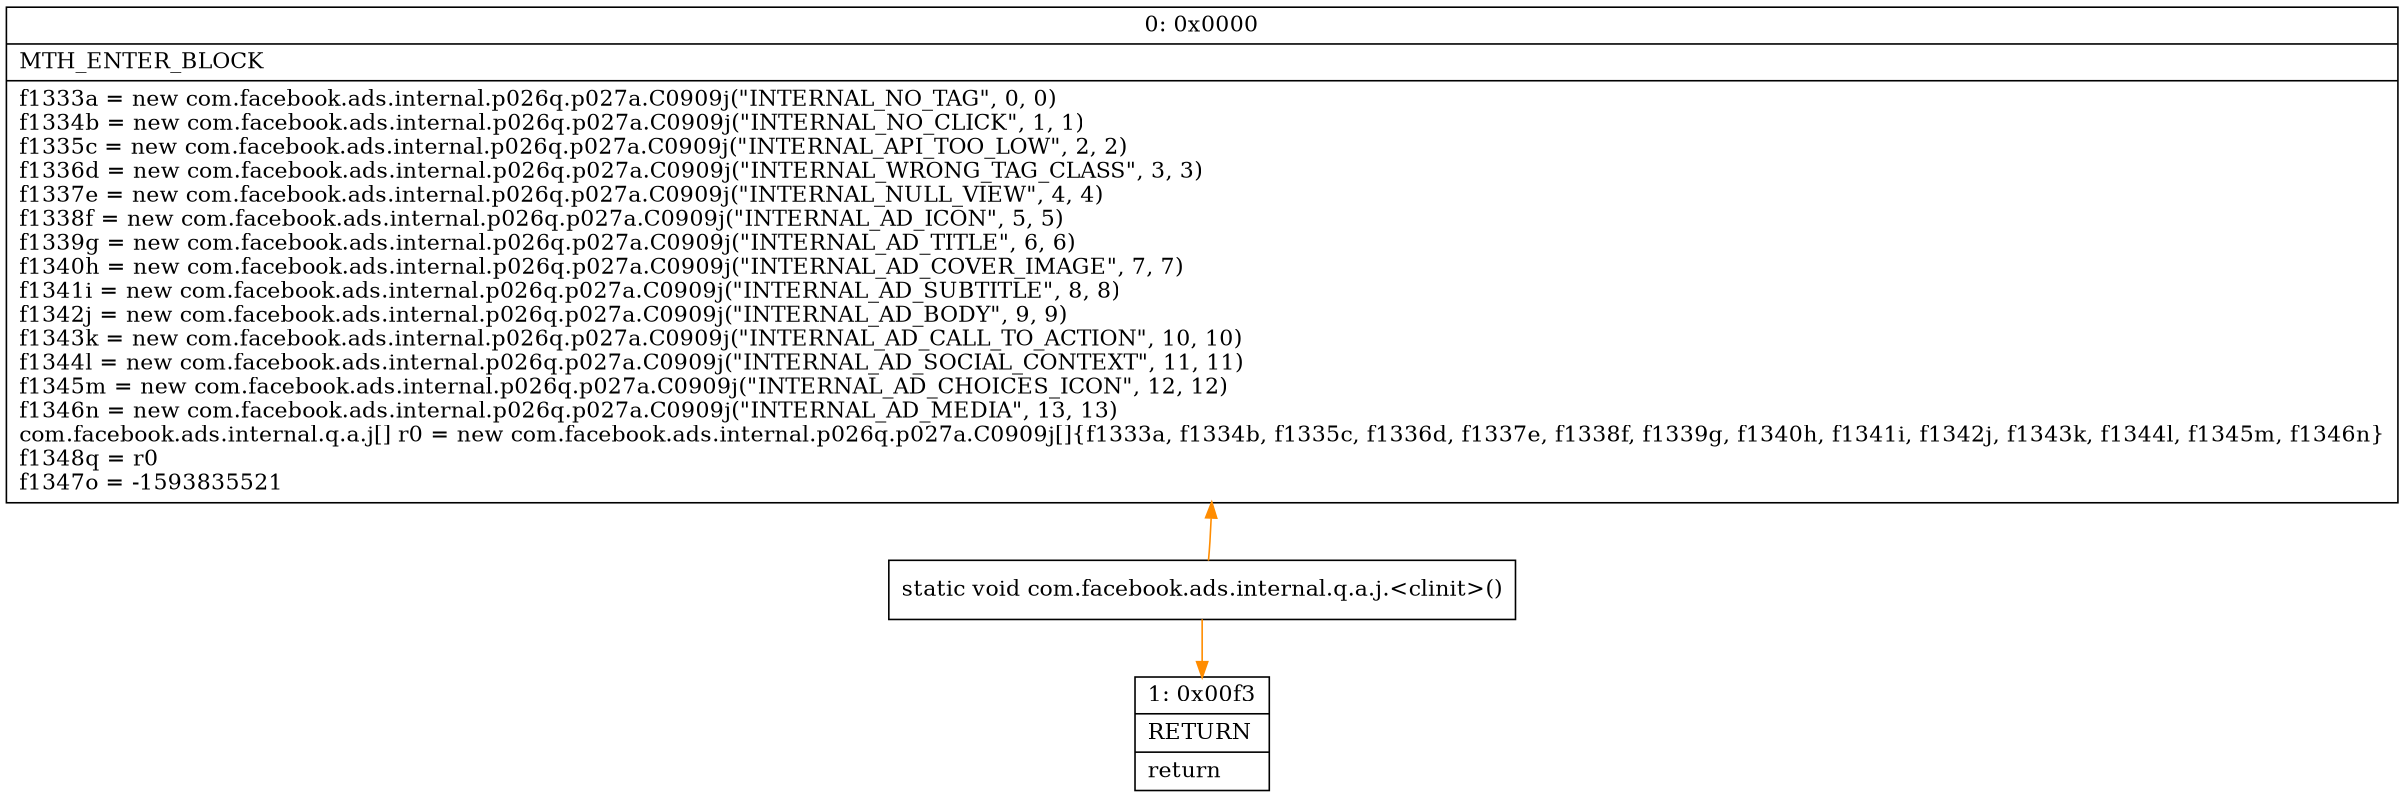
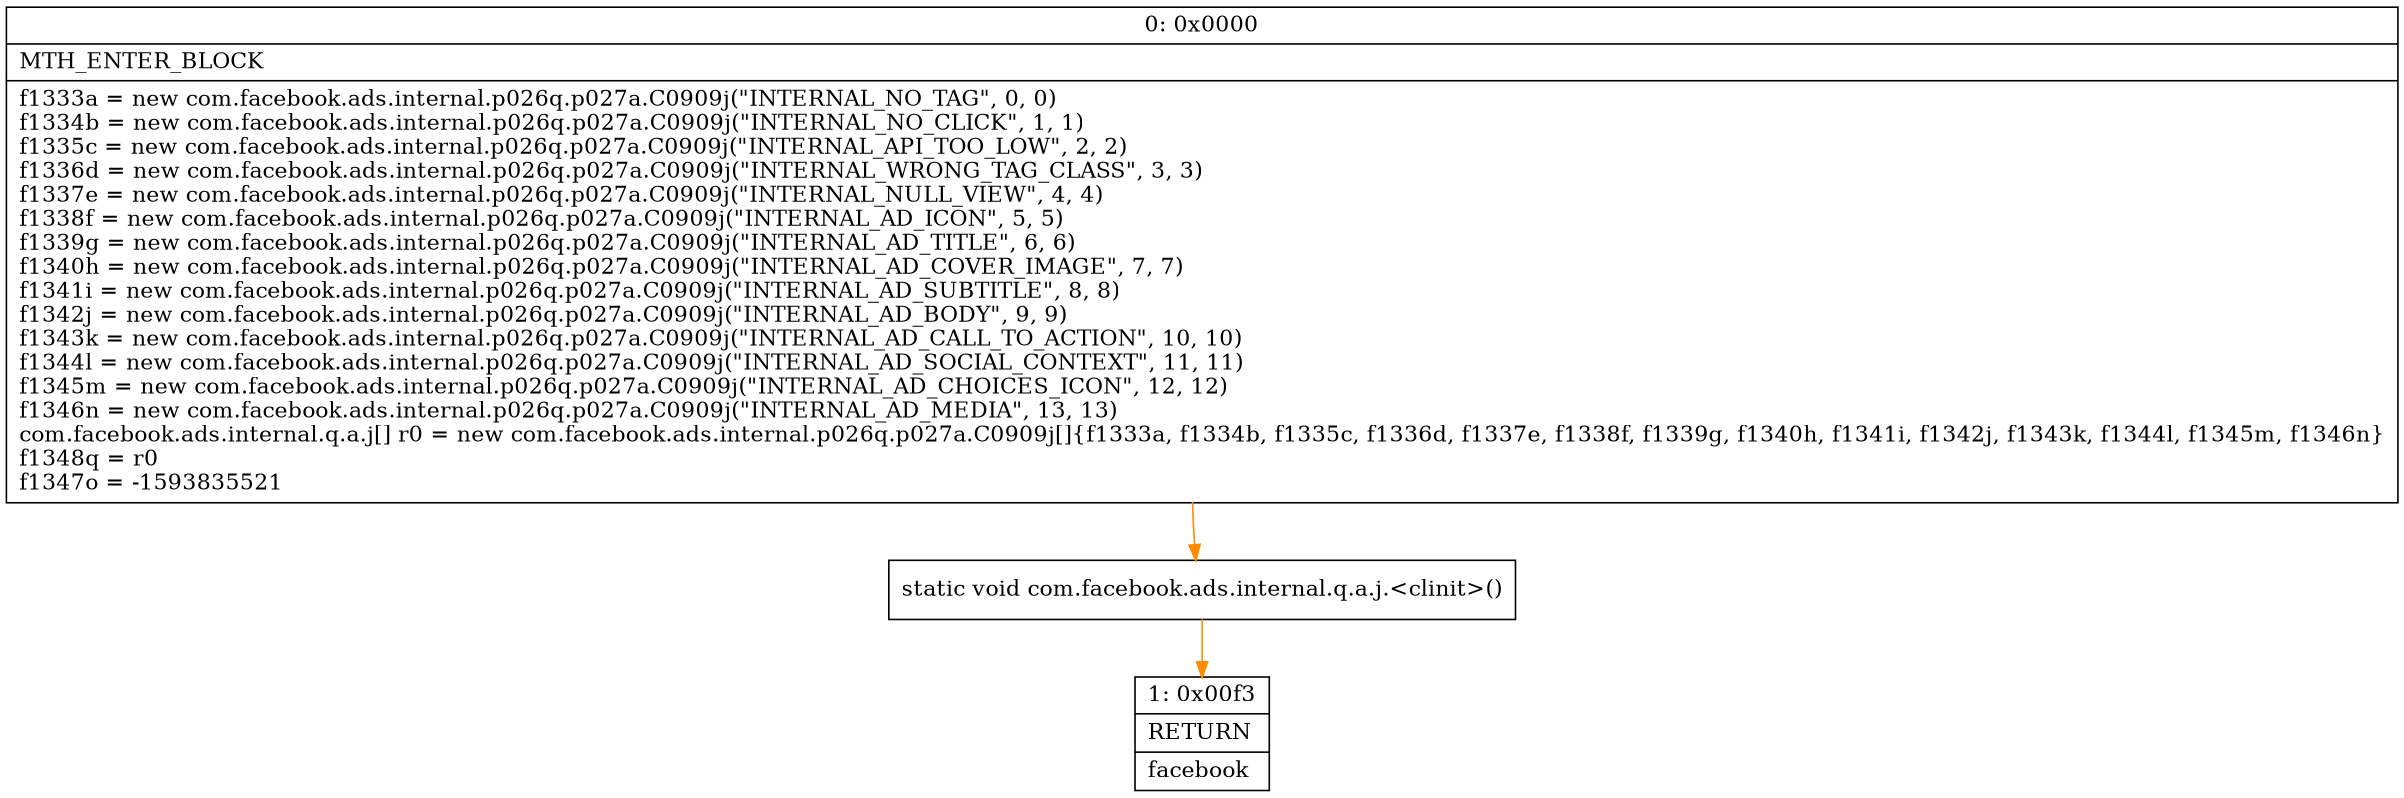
edge "static void com.facebook.ads.internal.q.a.j.<clinit>()" -> "0: 0x0000": reversed
node "1: 0x00f3": text "return" -> "facebook"
